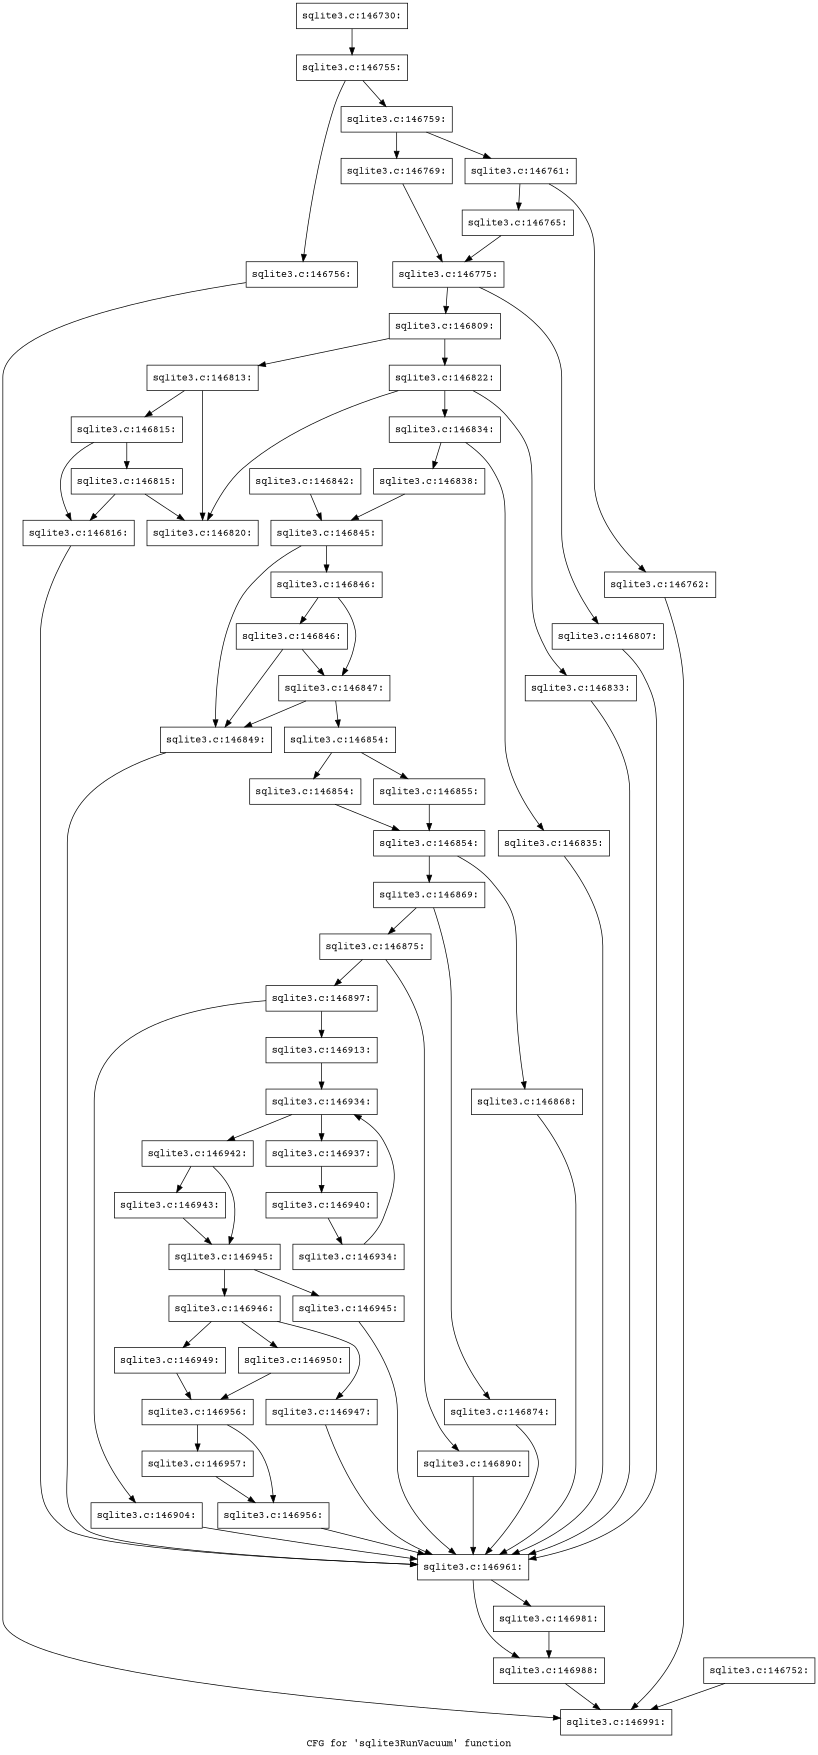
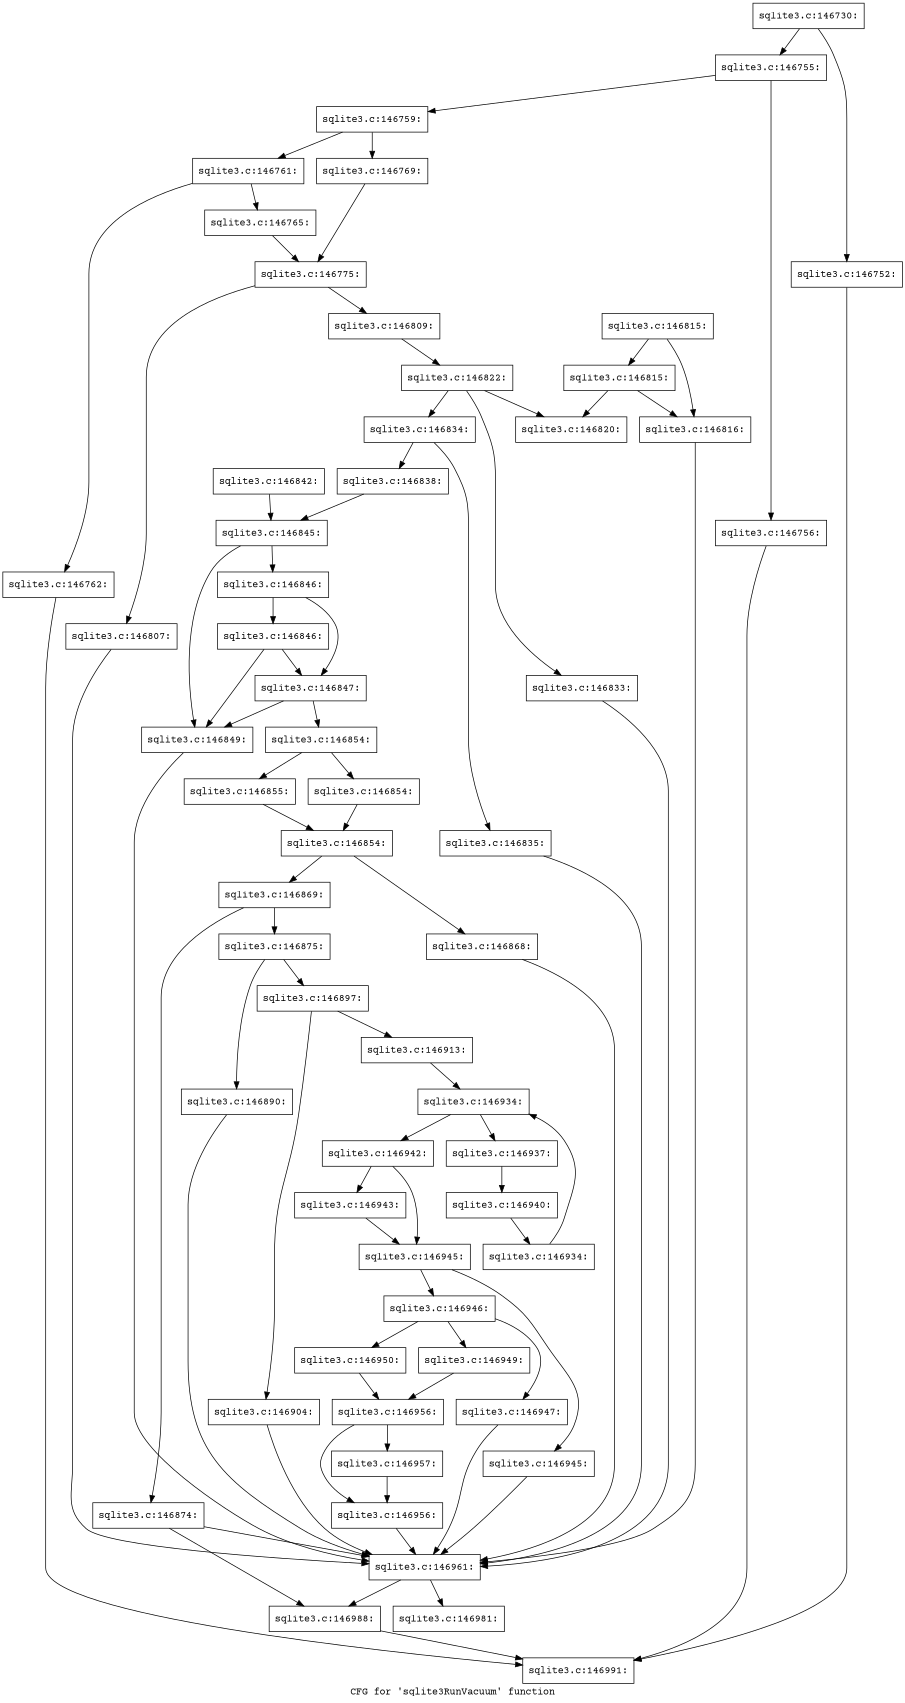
edge "sqlite3.c:146730:" -> "sqlite3.c:146752:": added
node "sqlite3.c:146813:": removed
edge "sqlite3.c:146981:" -> "sqlite3.c:146988:": now "sqlite3.c:146874:" -> "sqlite3.c:146988:"
